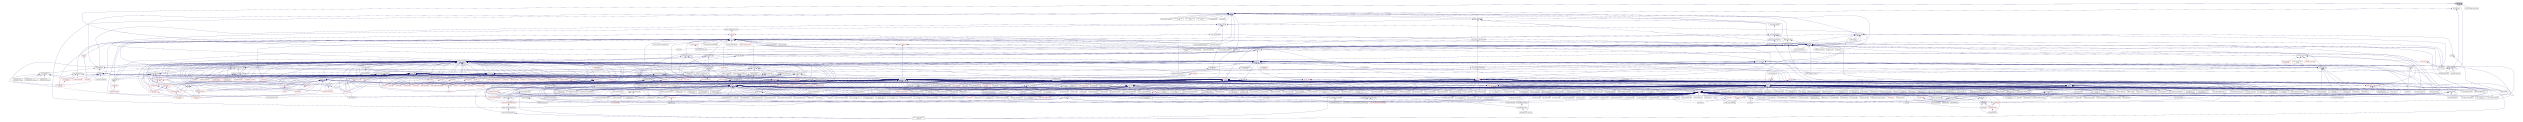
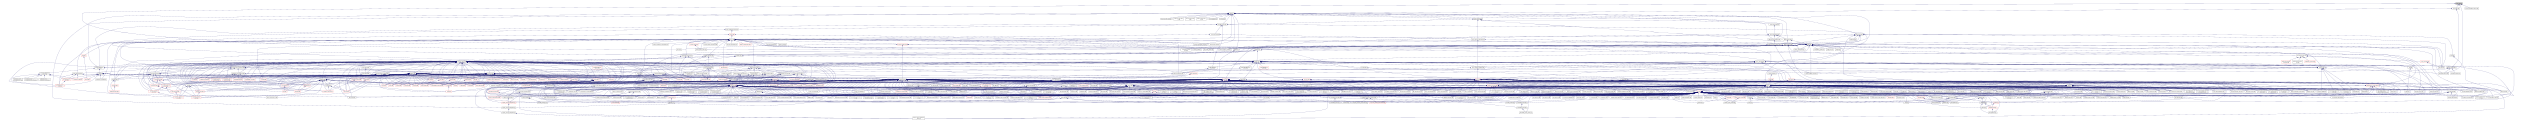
edge "runtime_impl.cpp" -> "latch.hpp": reversed
